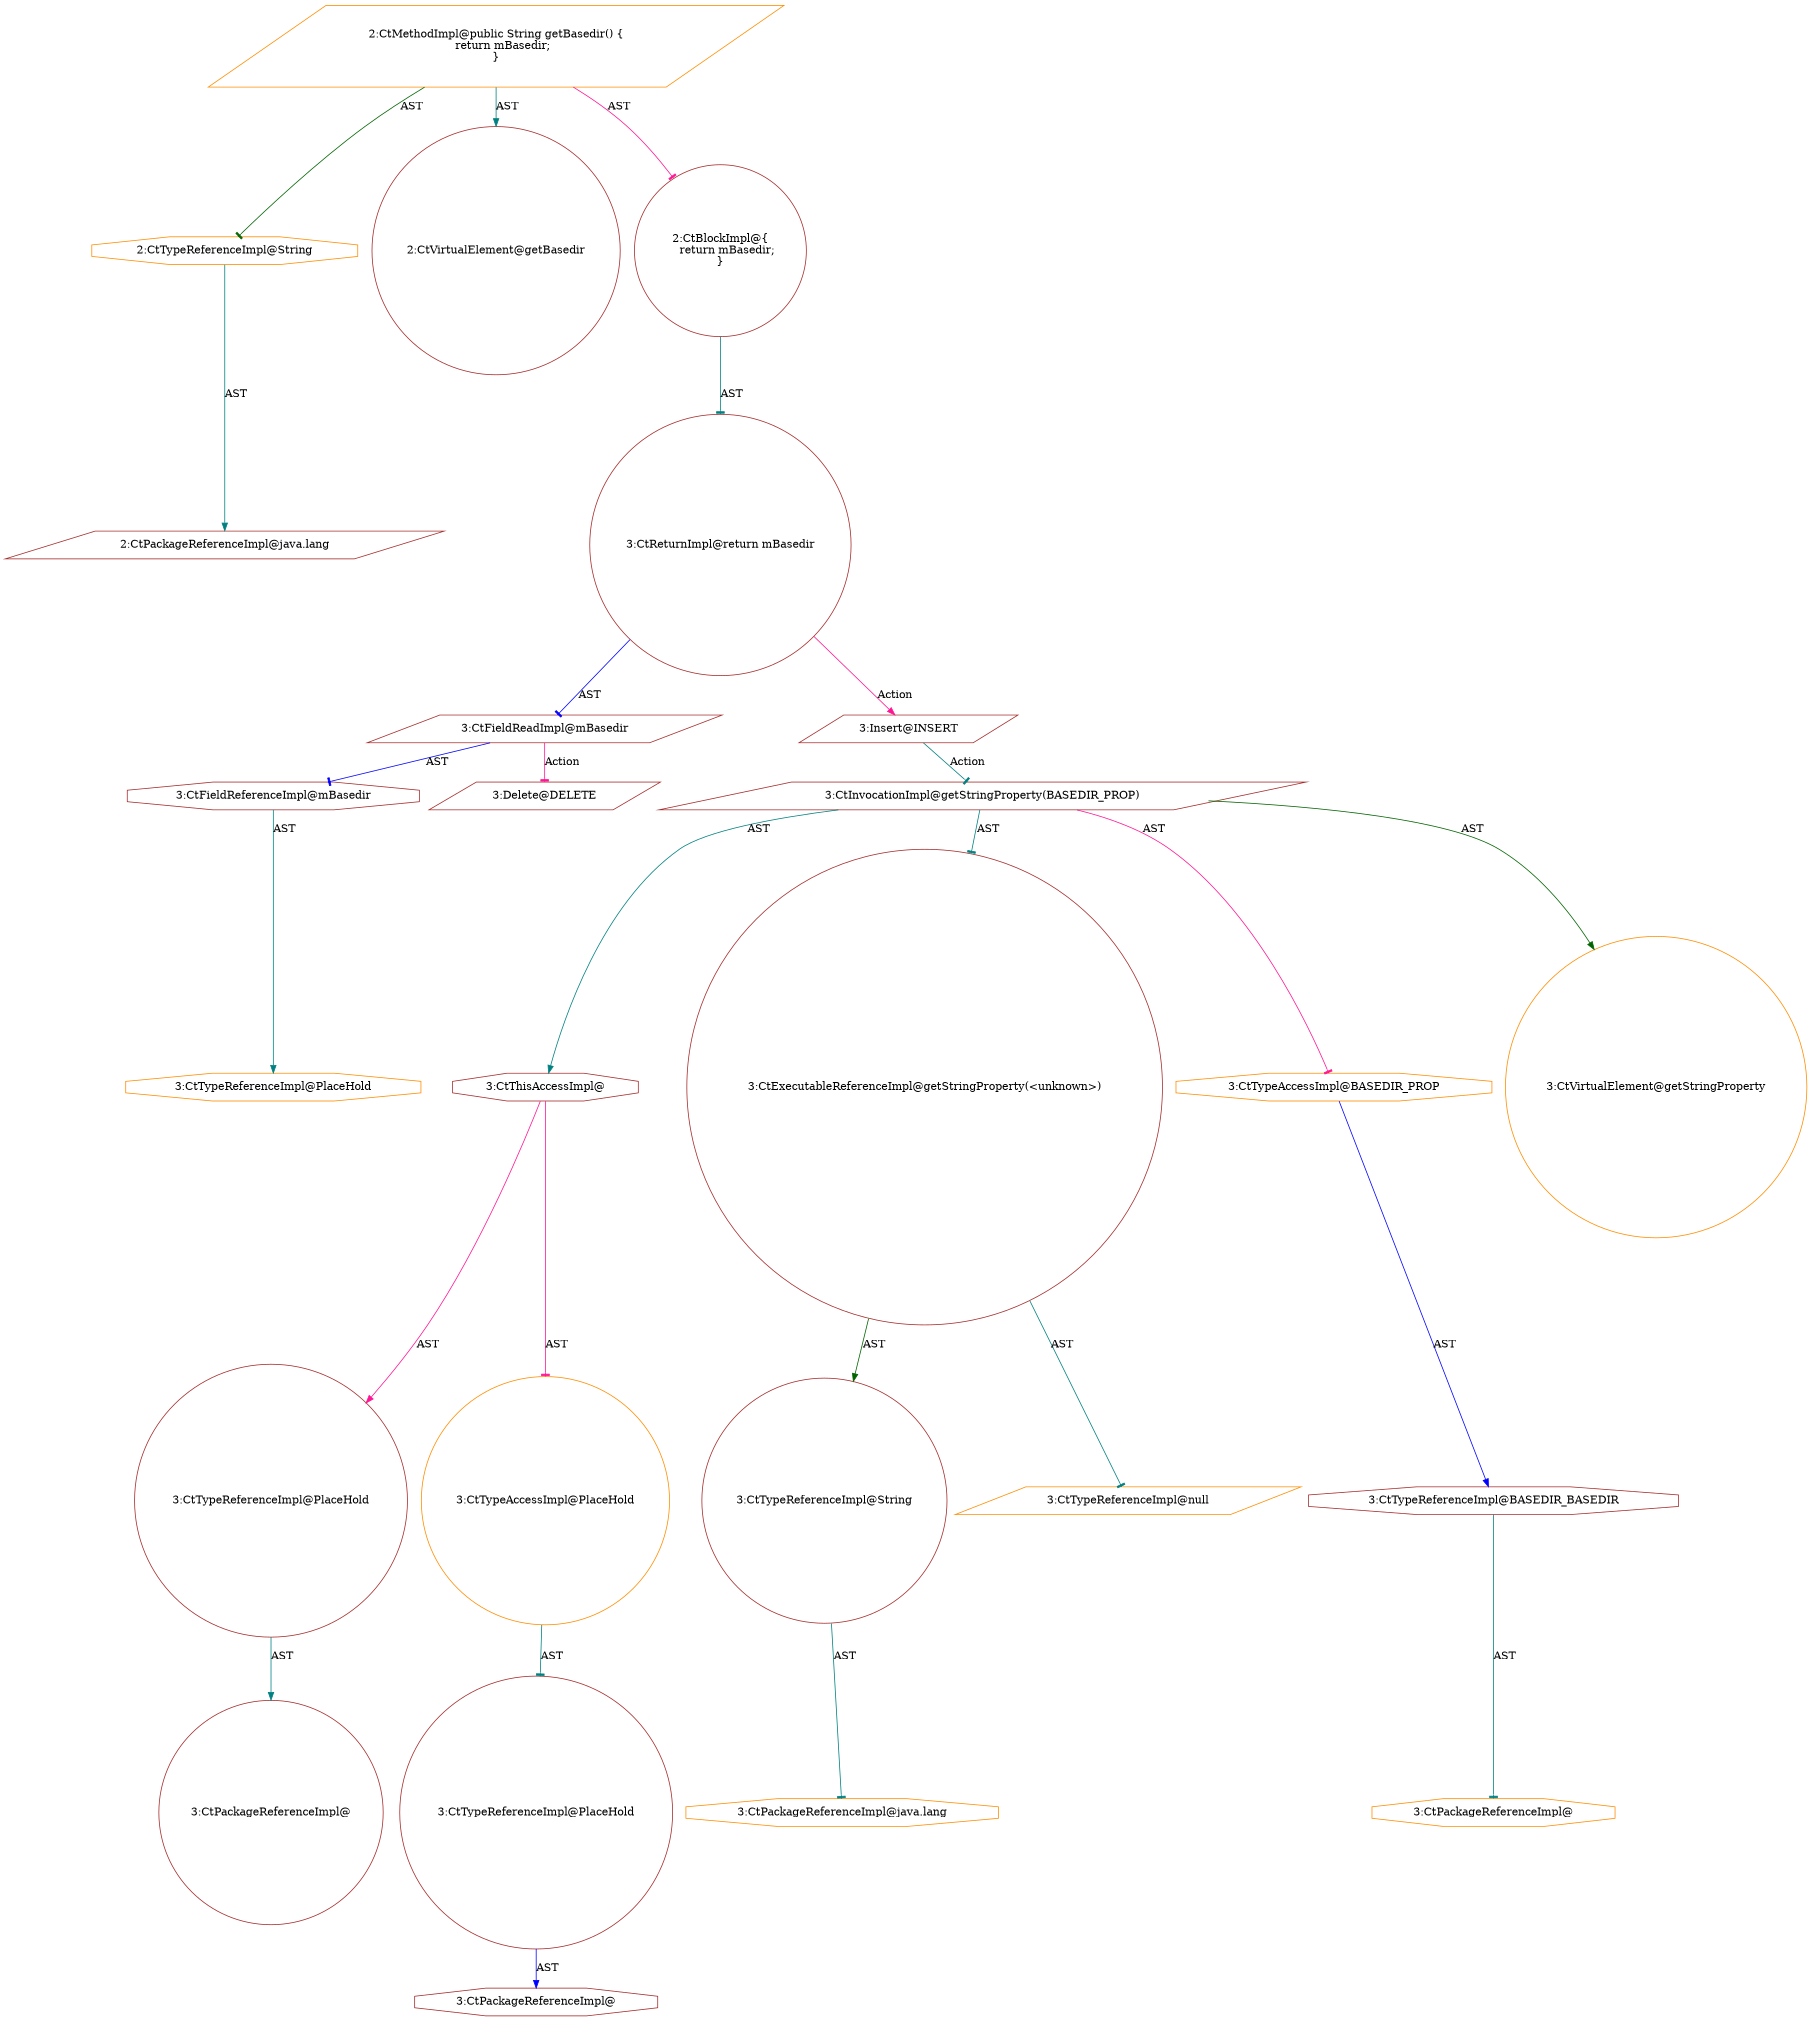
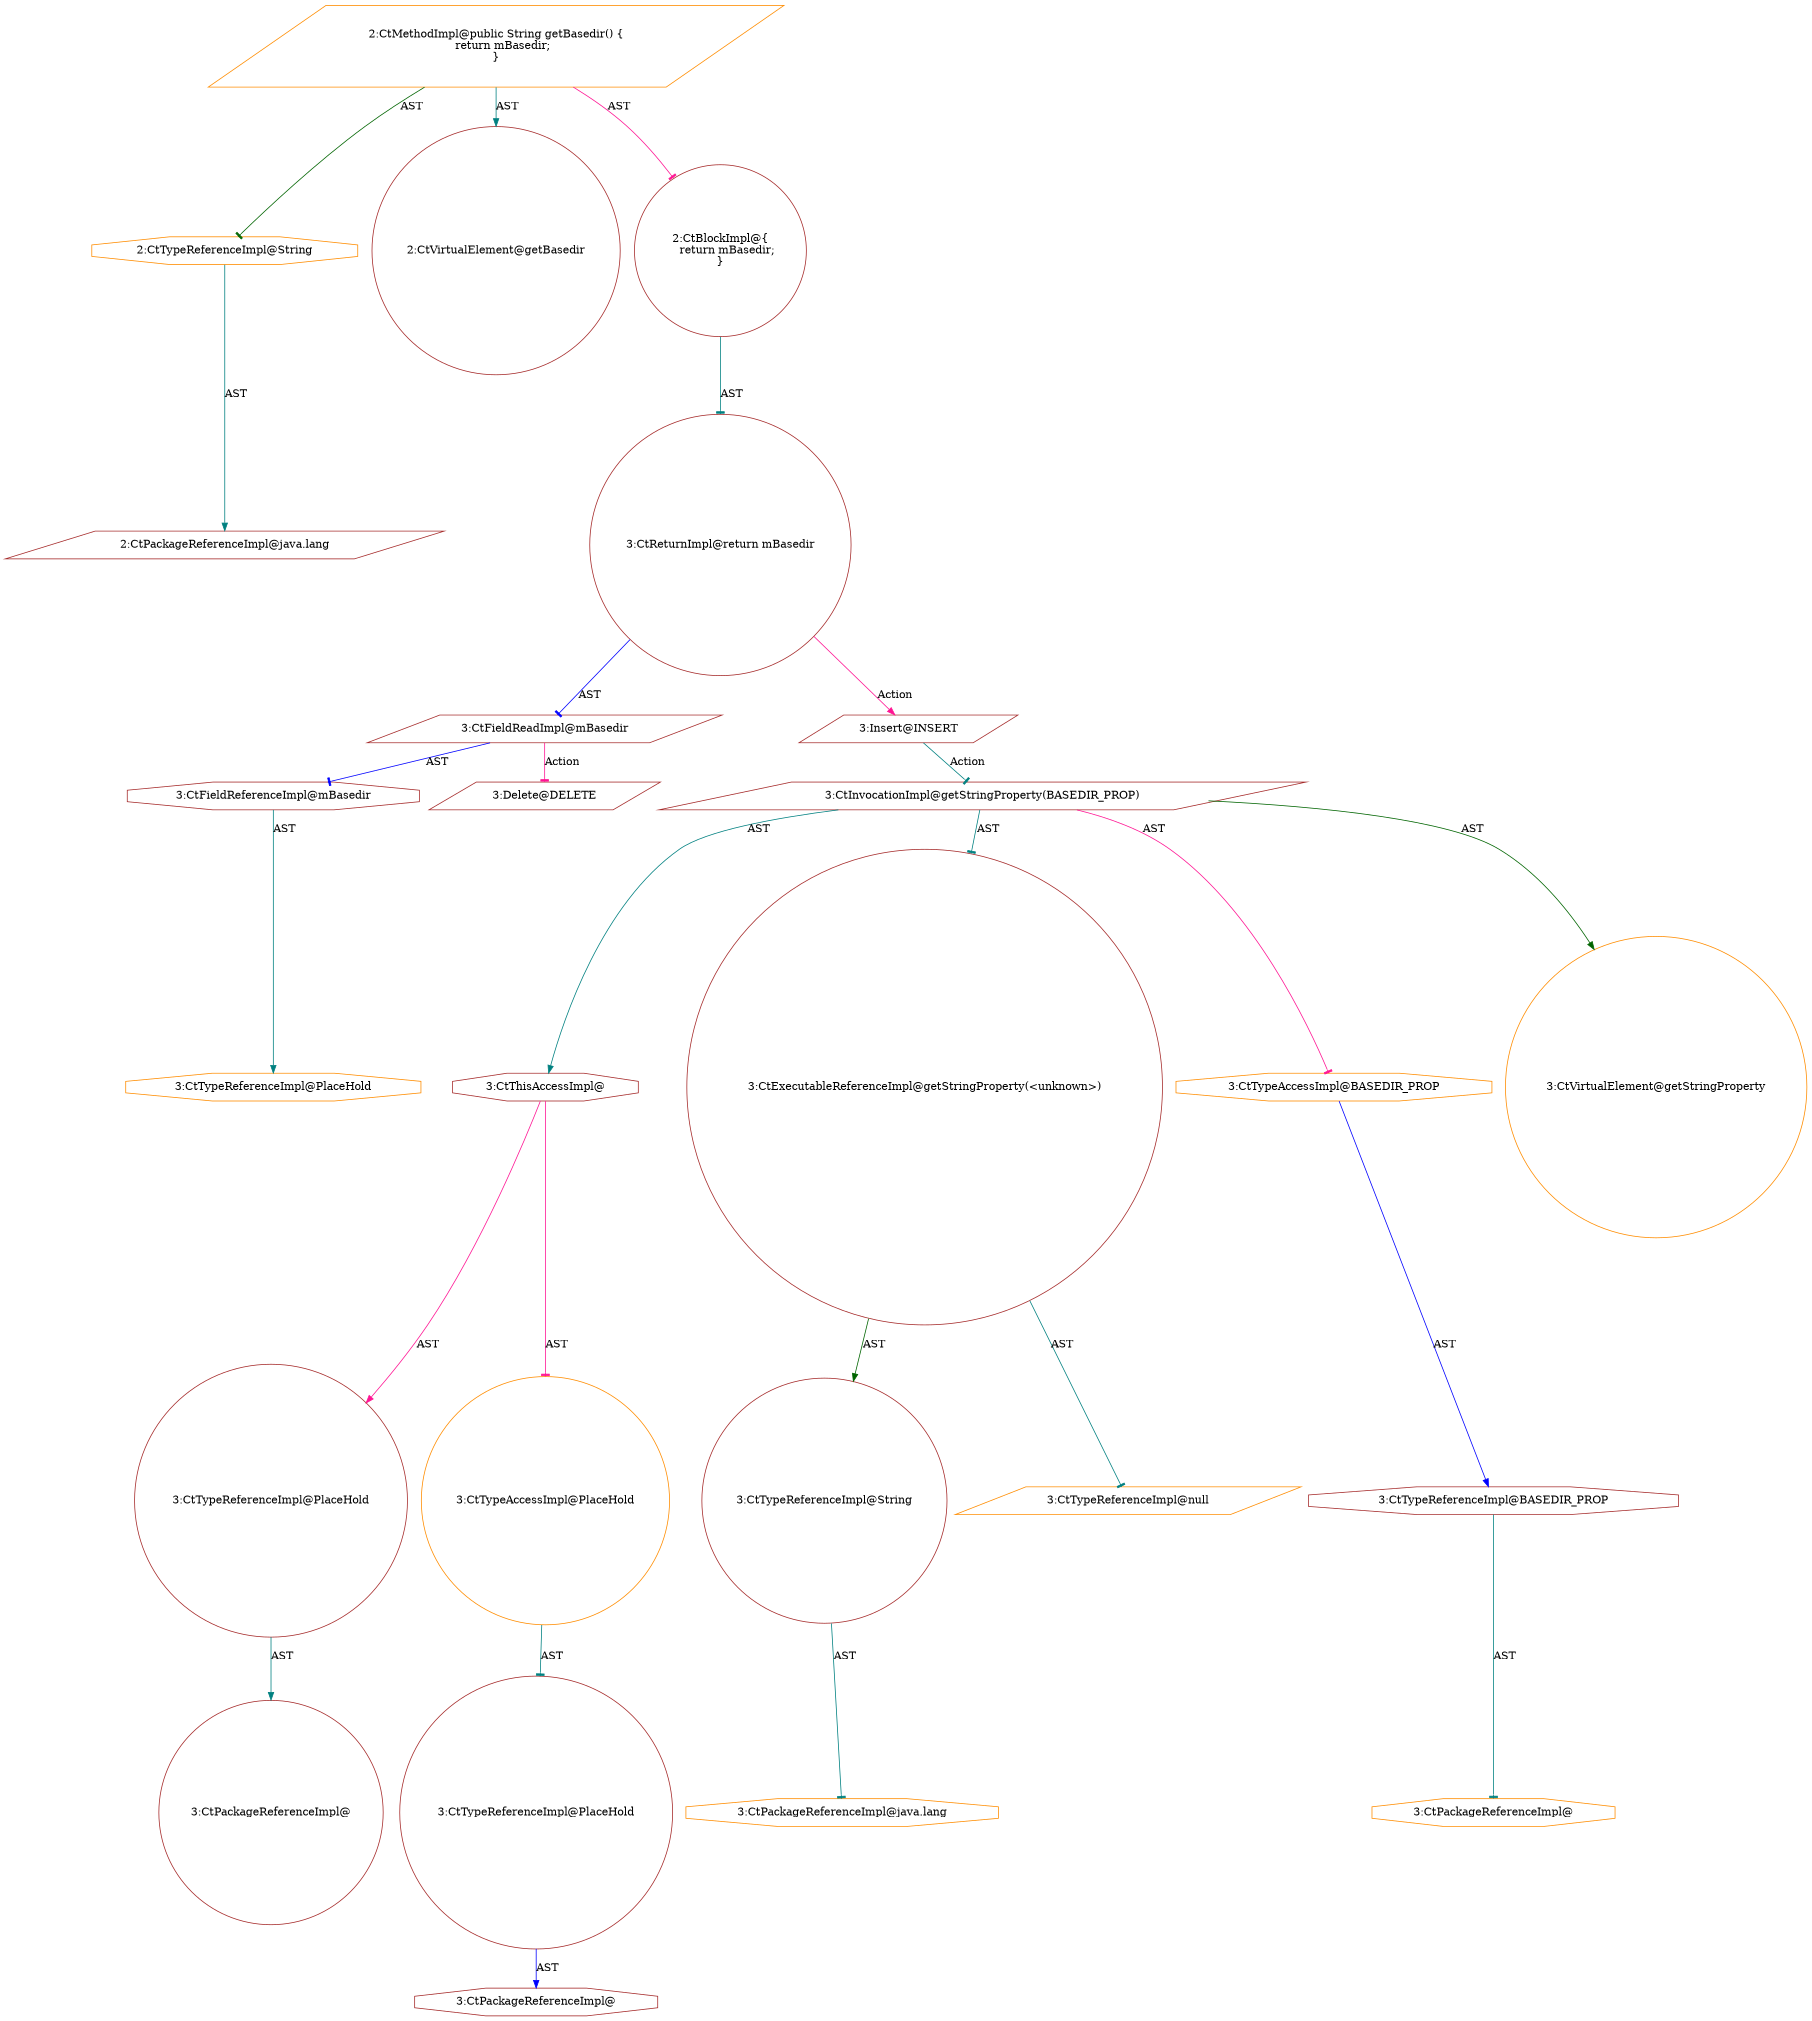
node "3:CtTypeReferenceImpl@BASEDIR_BASEDIR": label "3:CtTypeReferenceImpl@BASEDIR_BASEDIR" -> "3:CtTypeReferenceImpl@BASEDIR_PROP"
